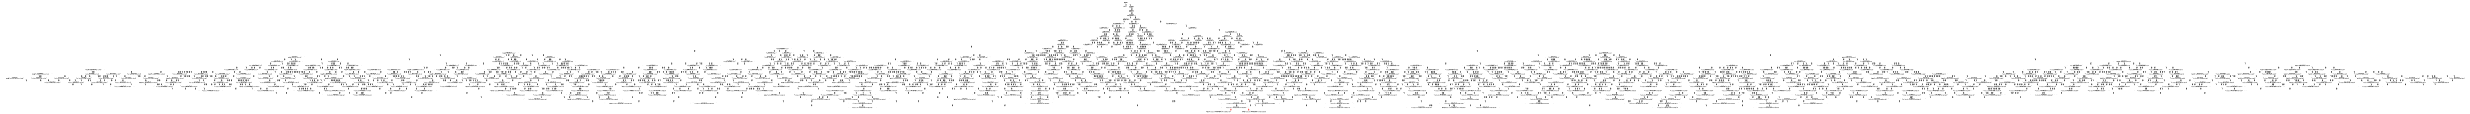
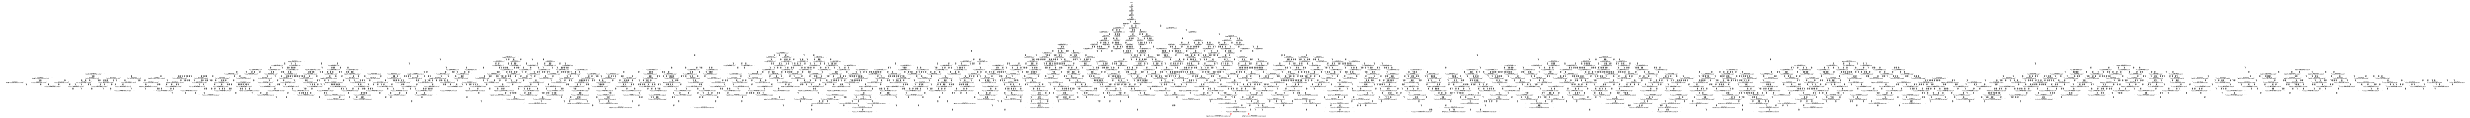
edge "S1: [0, 0] [29, 37] {T0J0:29-37}{1}" -> "S0: [0, 0] [0, 0] {}{}": reversed
